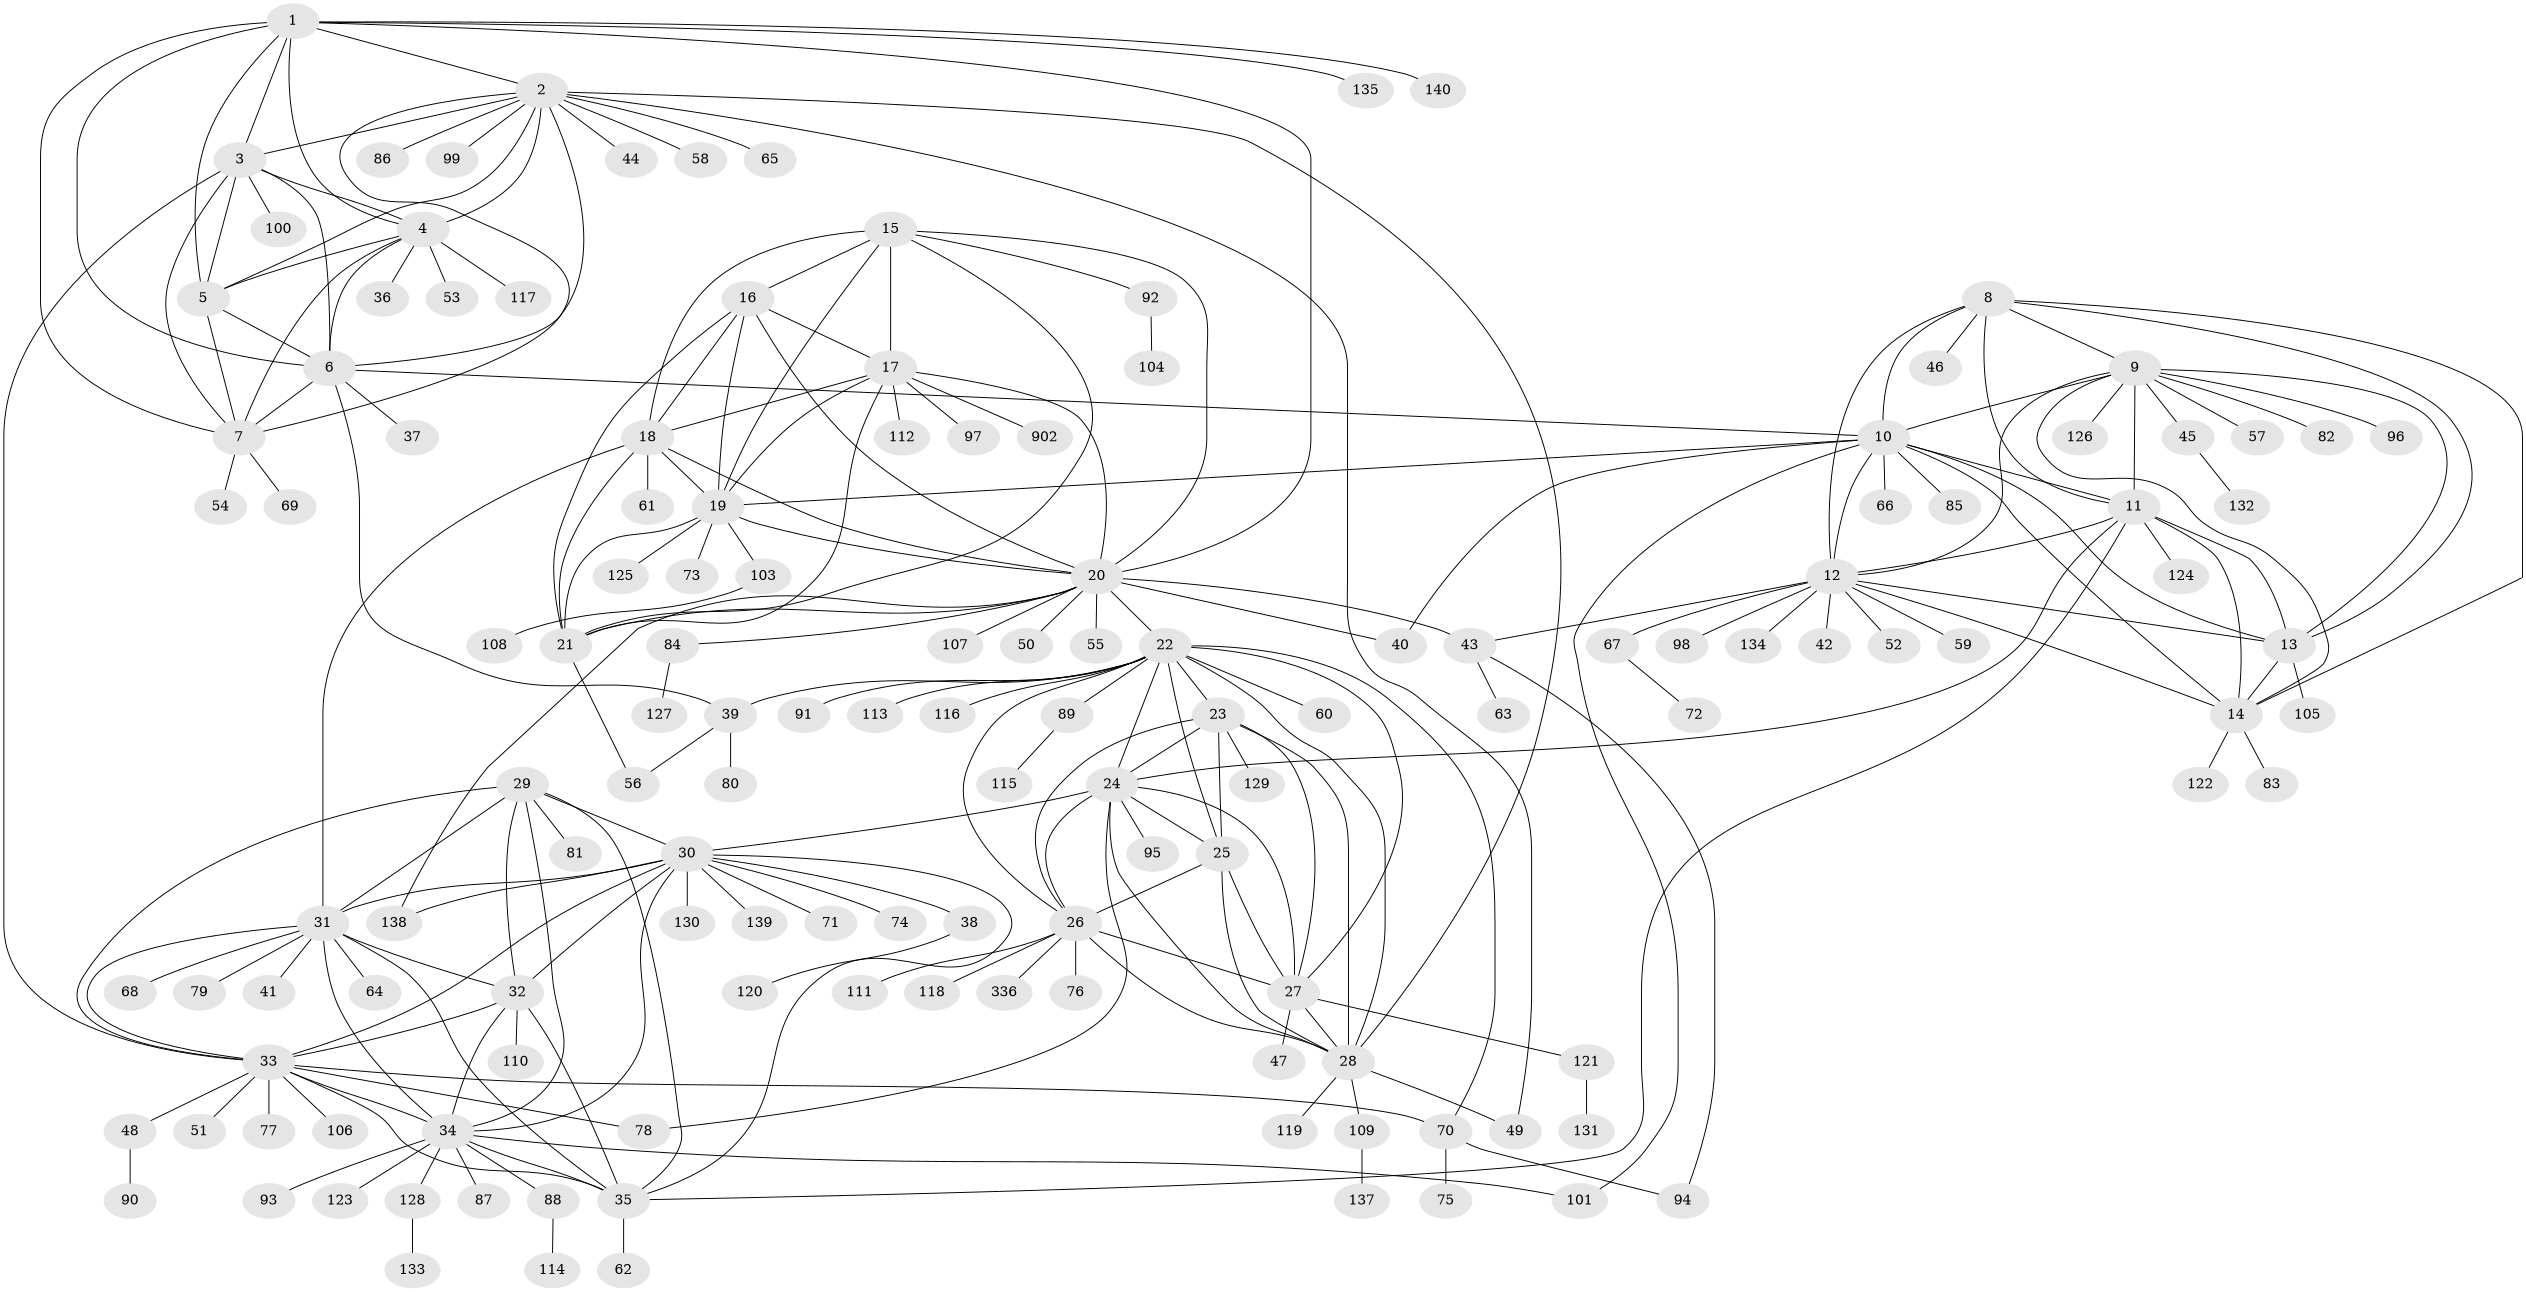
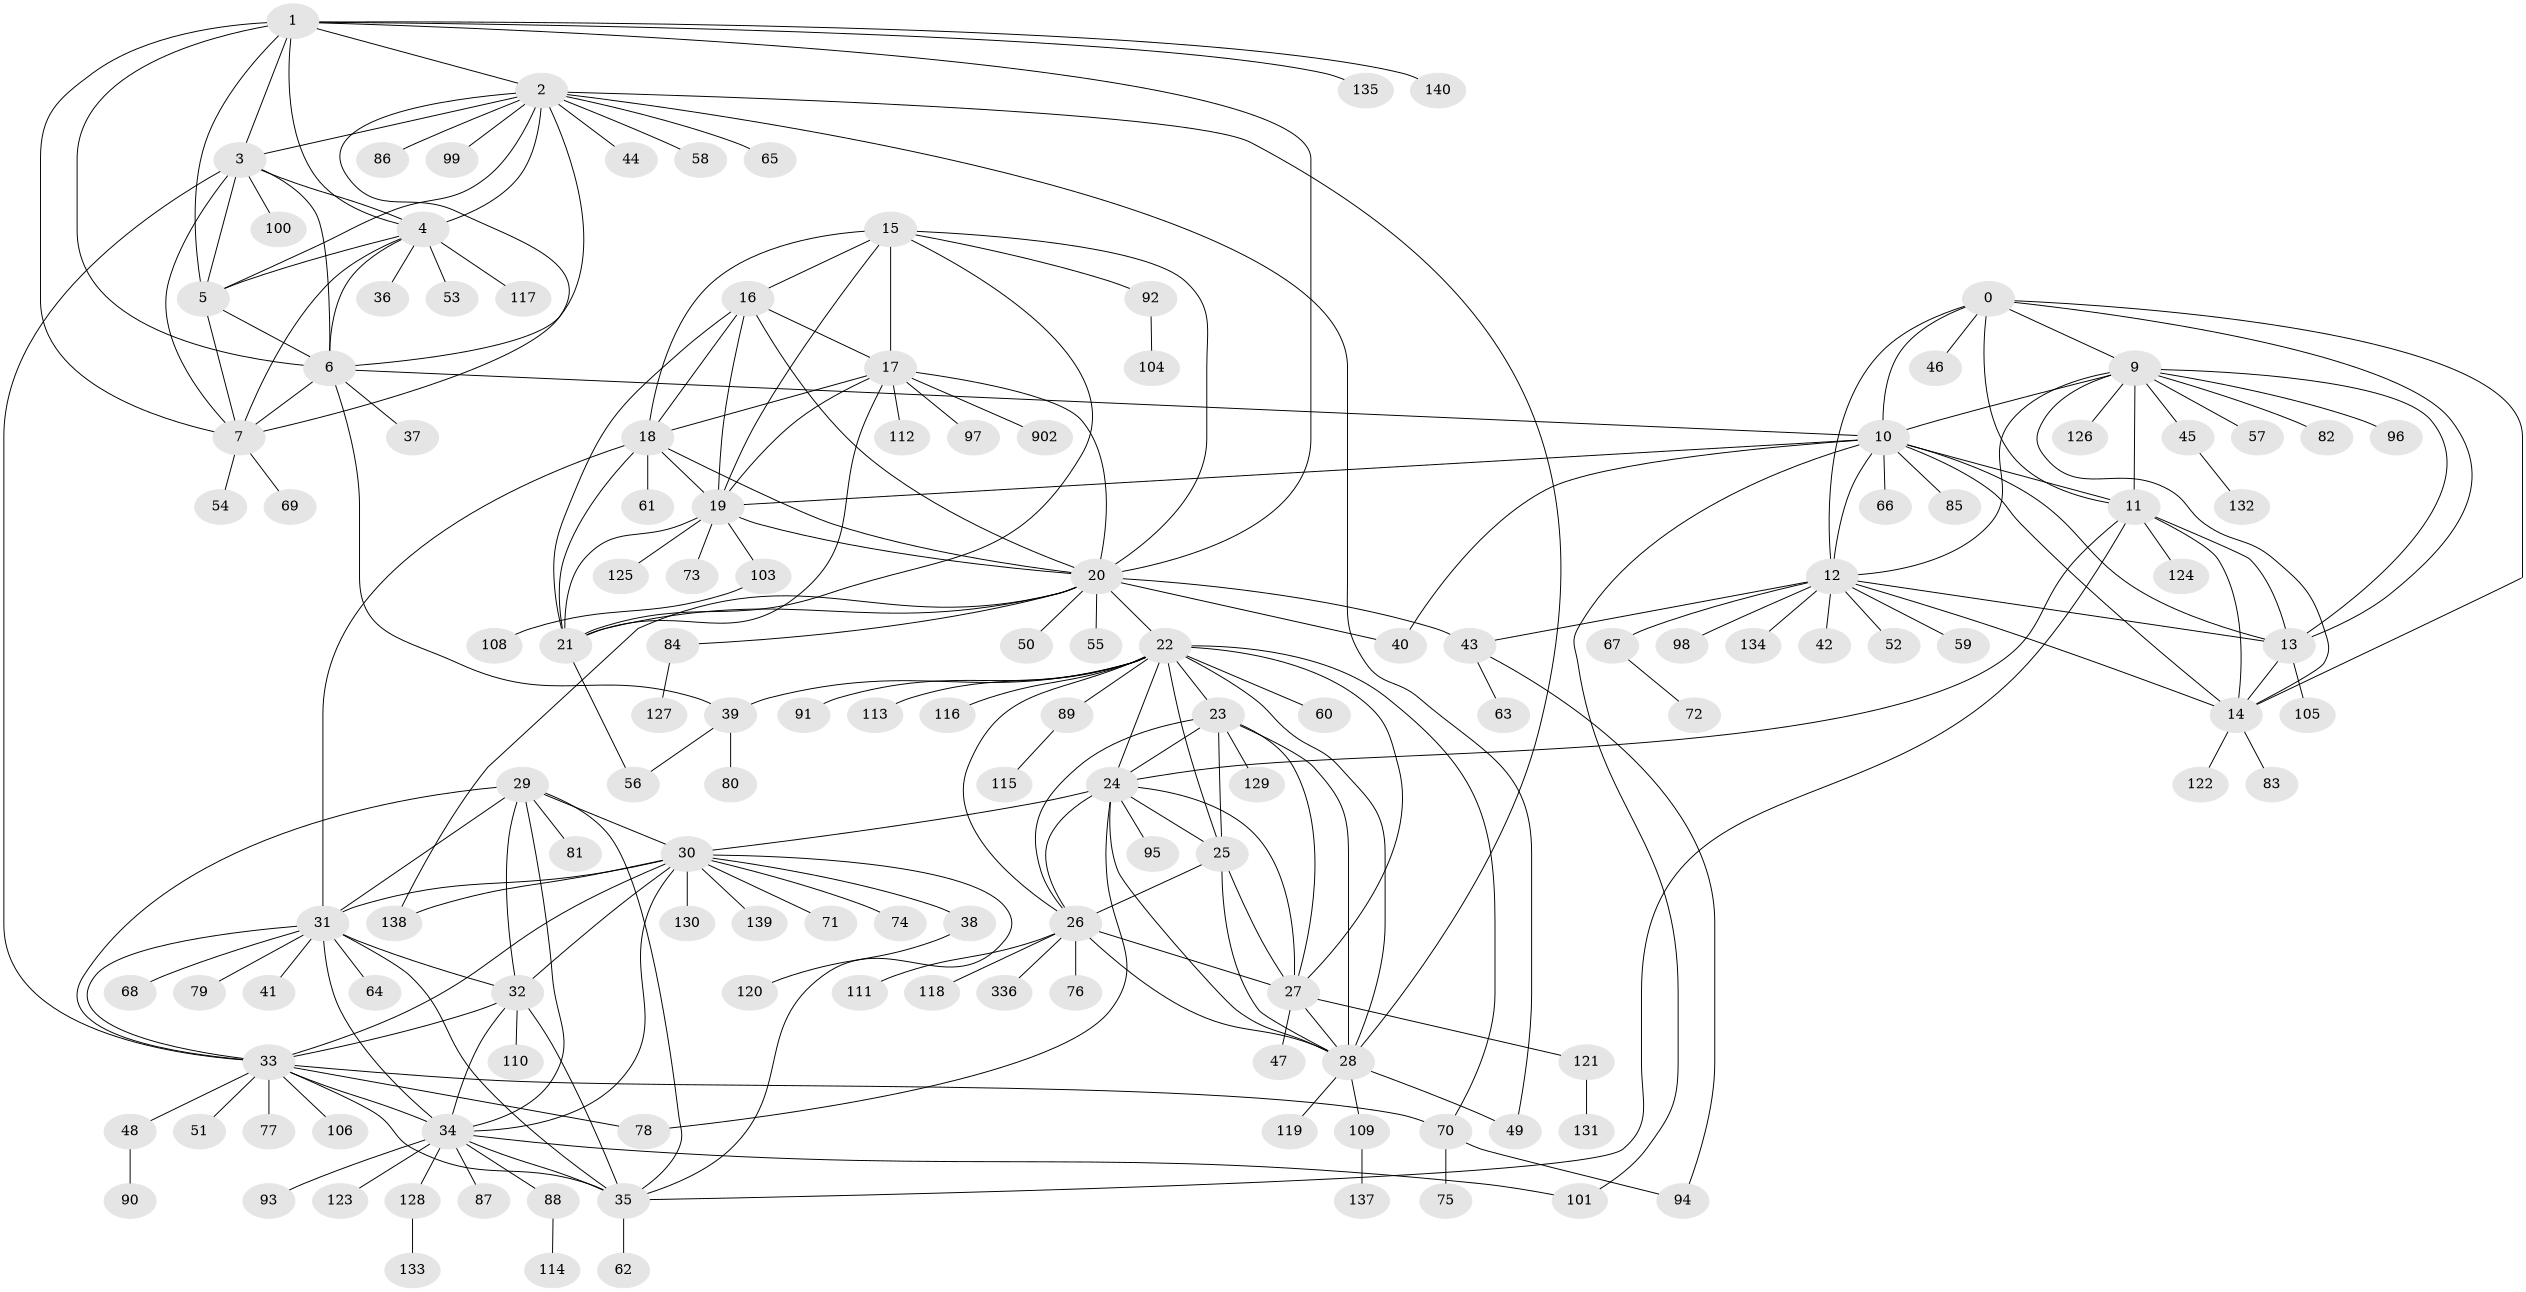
node "8": label "8" -> "0"
edge "11" -- "12": removed
node "107": removed
